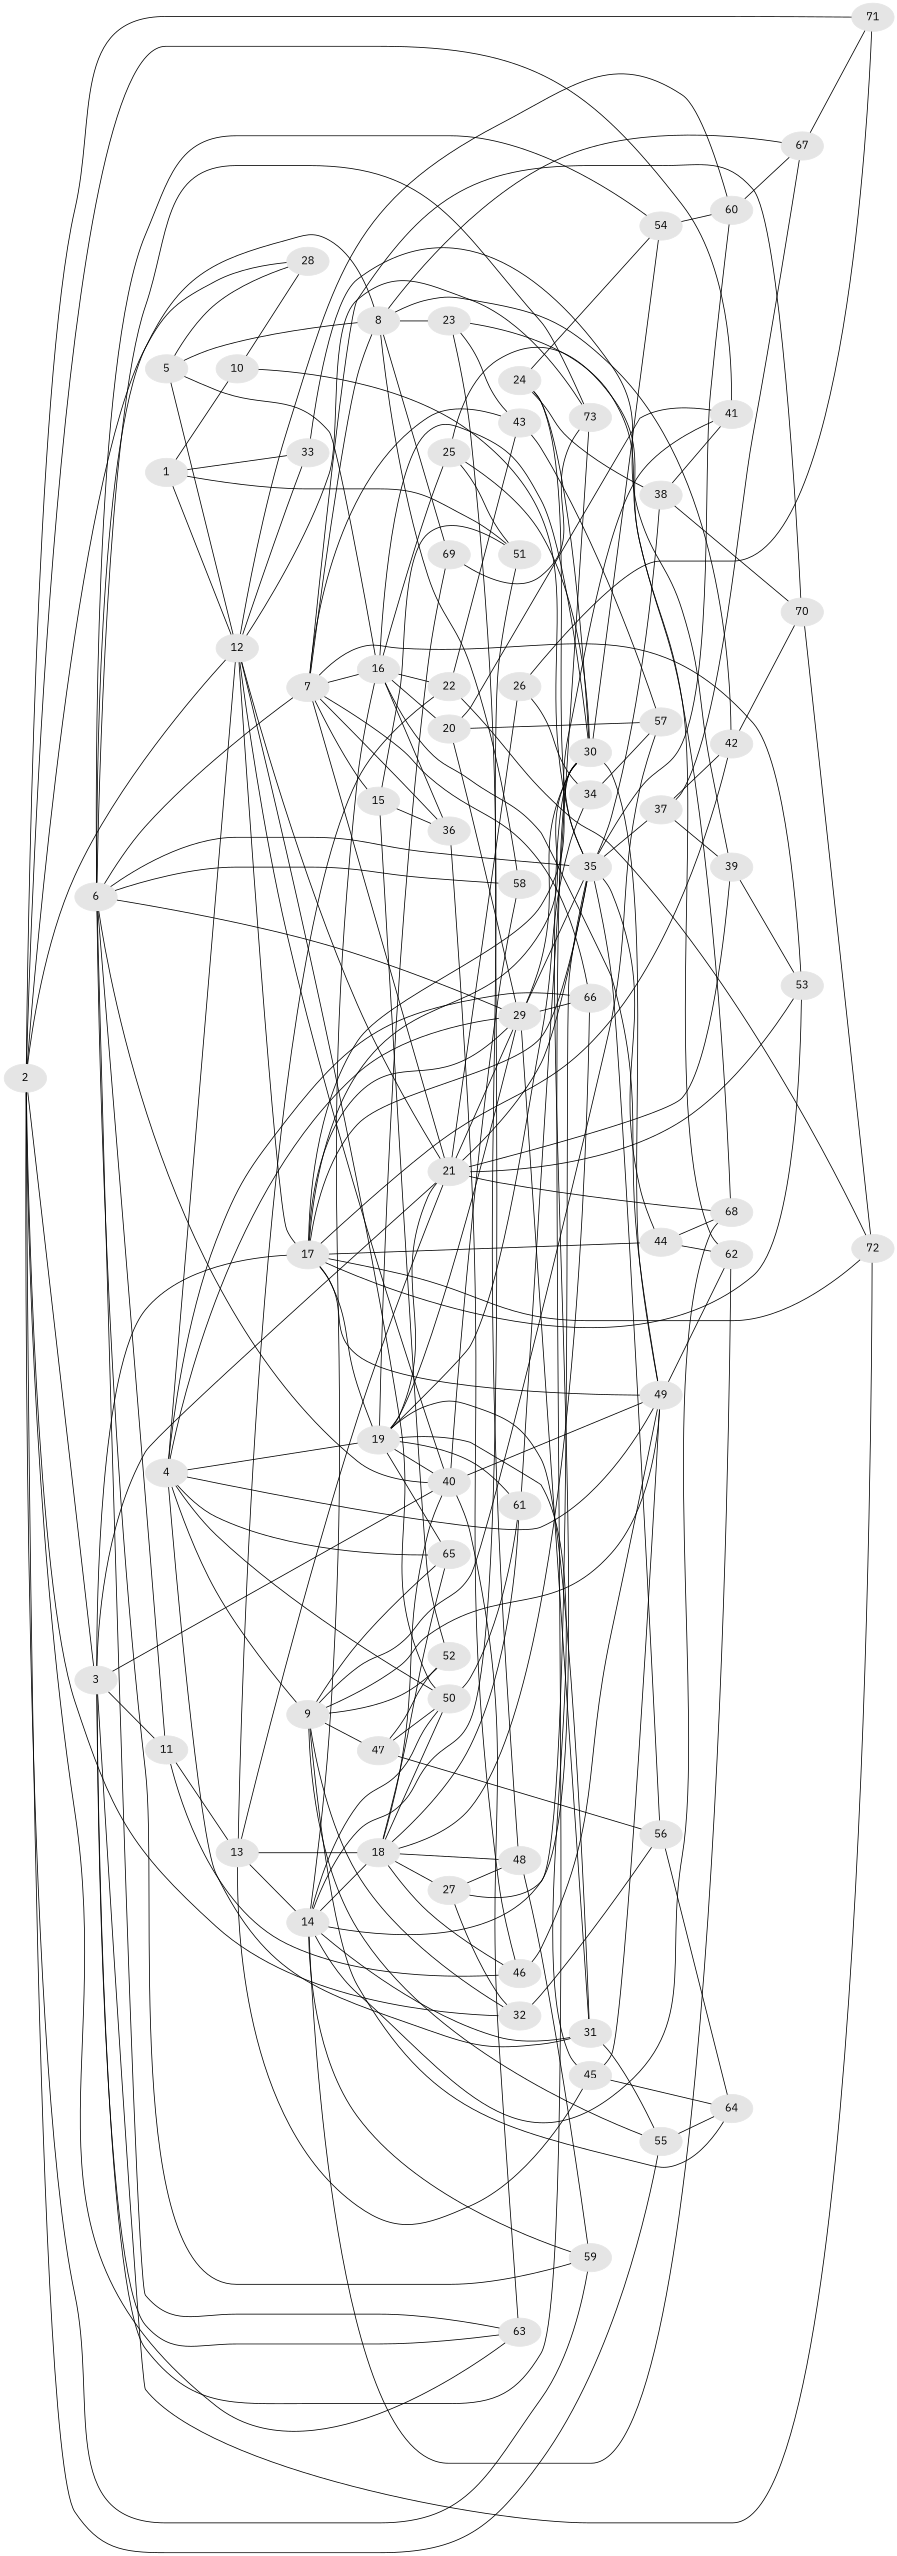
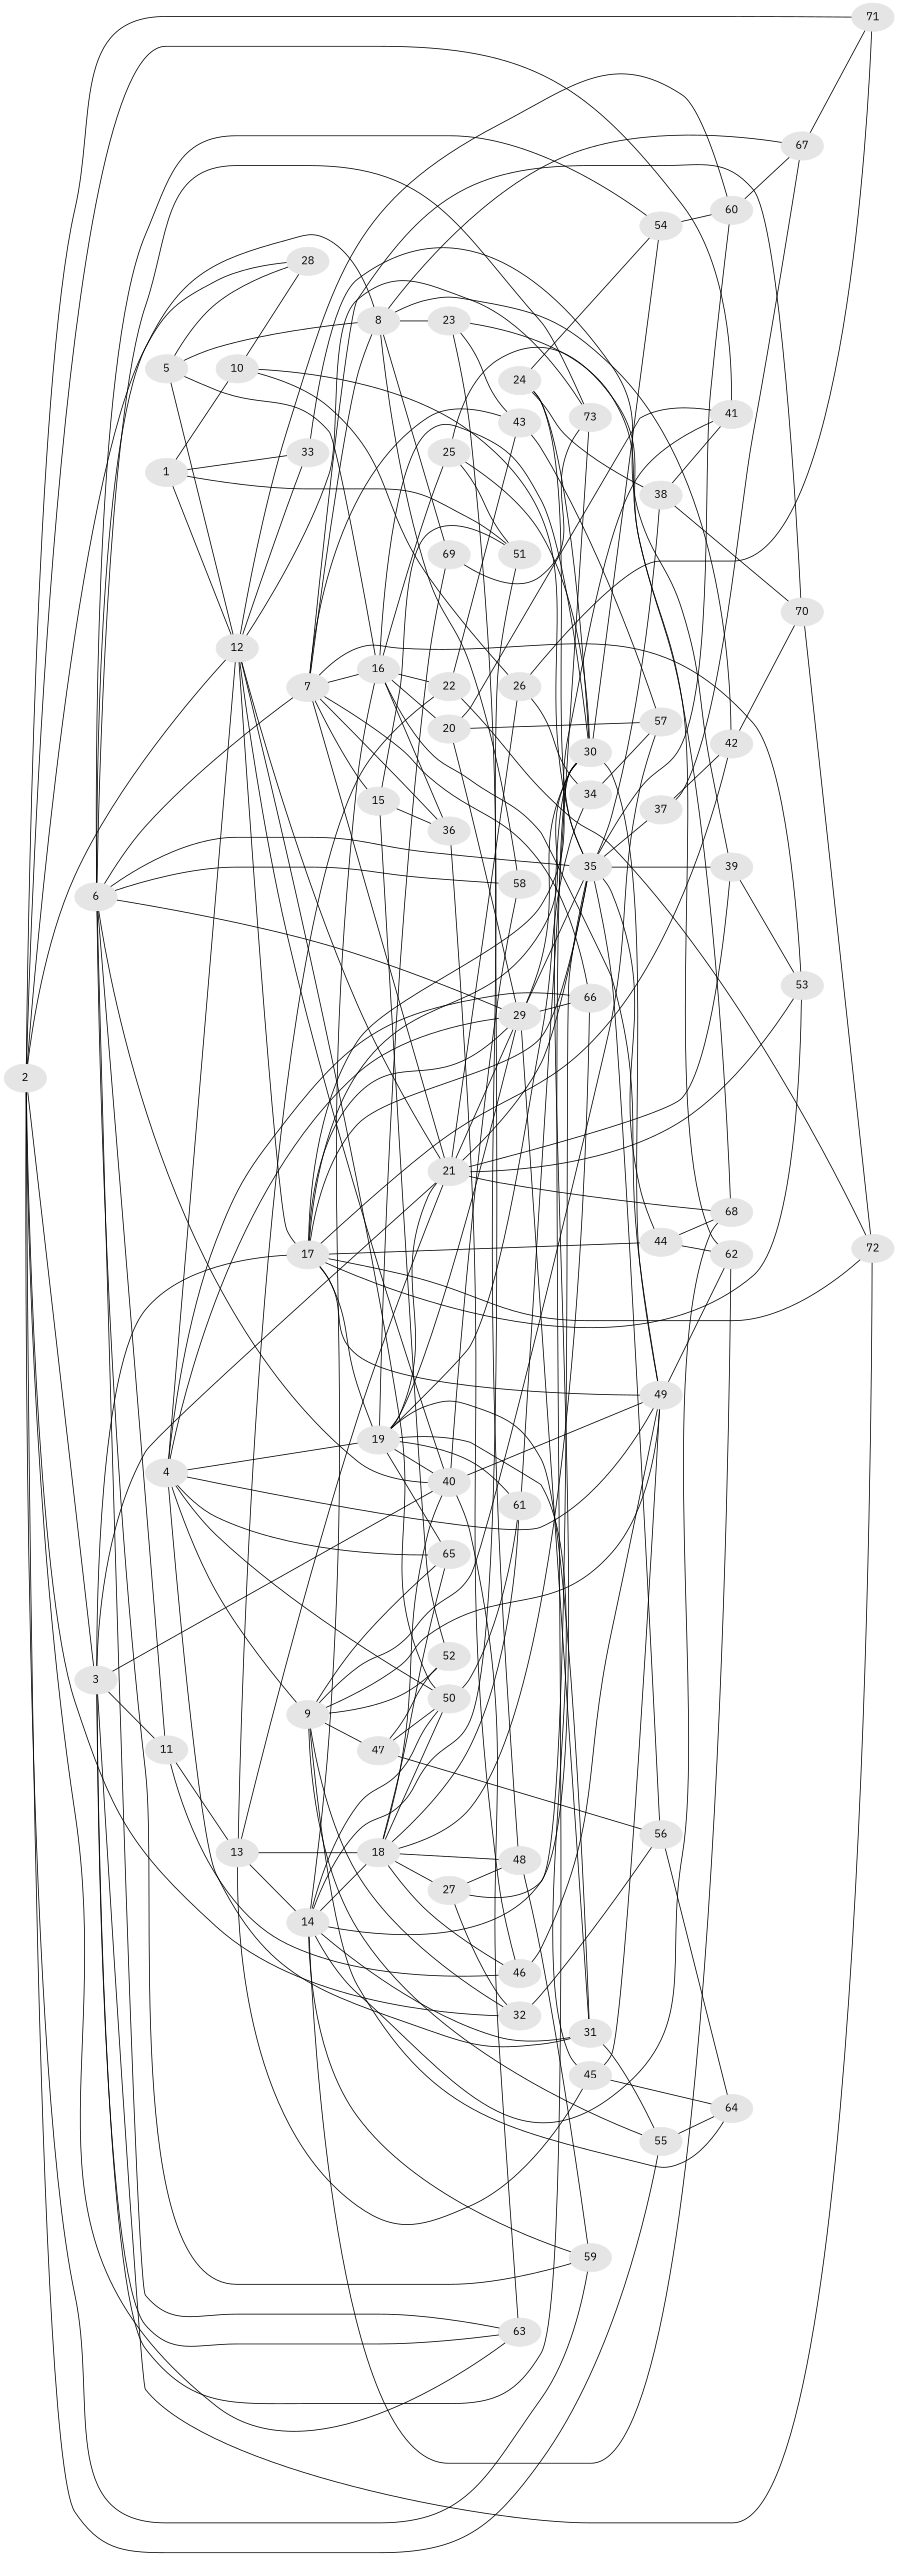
edge "10" -- "26": added
edge "37" -- "39": now "35" -- "39"
